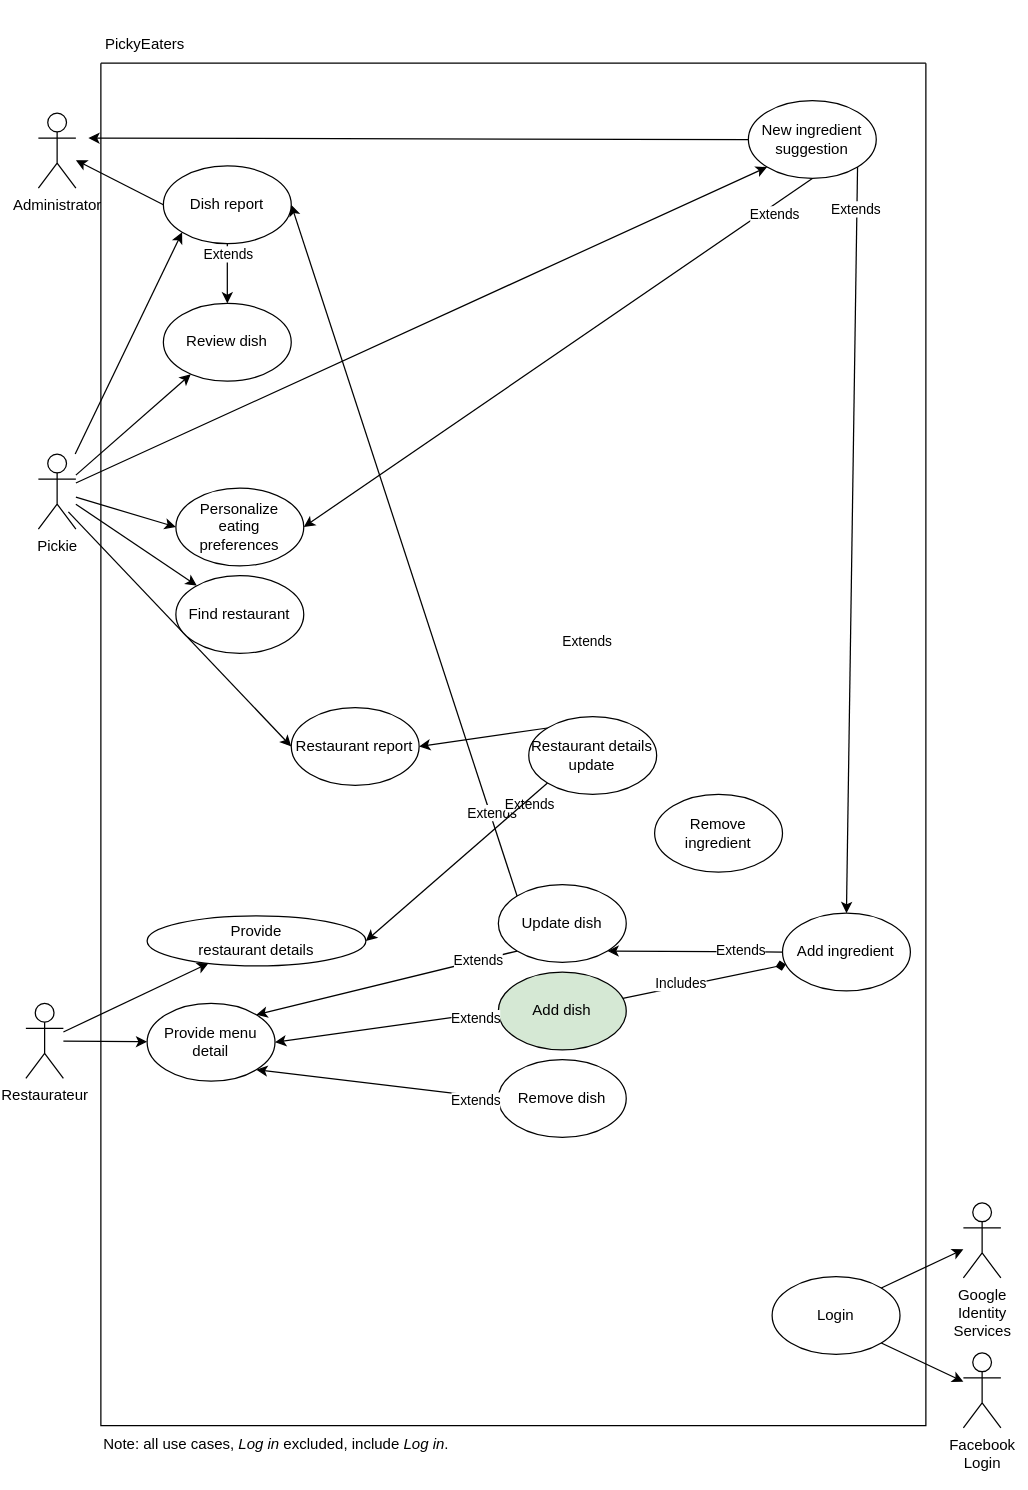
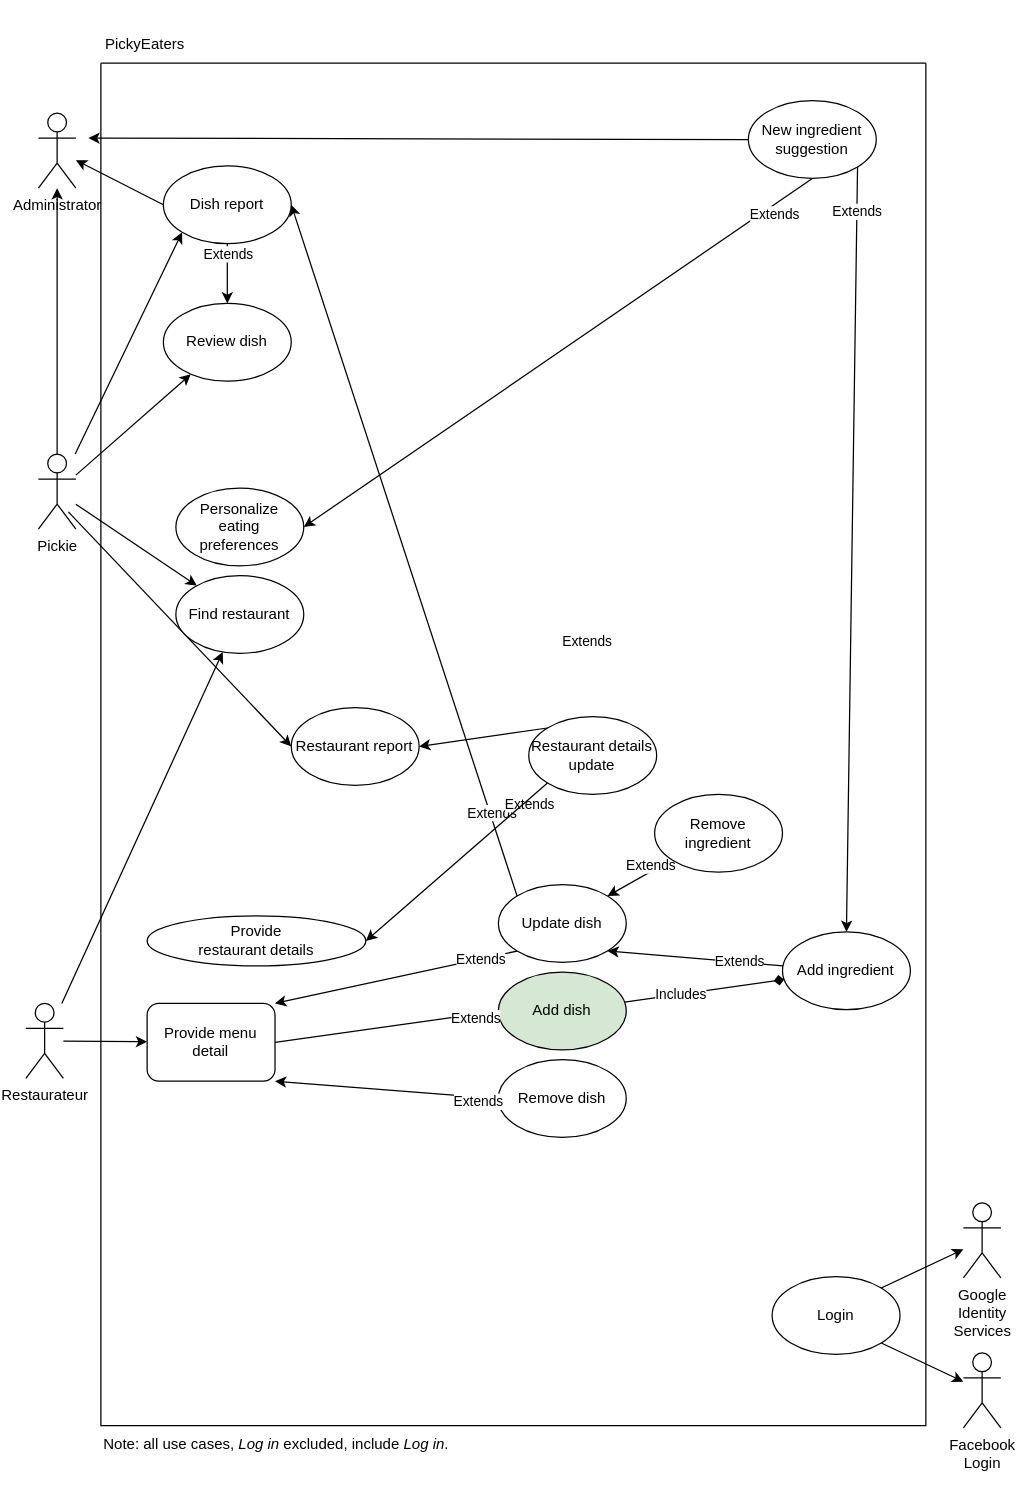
edge "Pickie" -> "New ingredient suggestion": now "Pickie" -> "Administrator"
edge "Pickie" -> "Personalize eating preferences": removed
edge "Remove ingredient" -> "Update dish": added, label "Extends"
node "Add ingredient": moved (846, 952) -> (846, 971)
edge "Restaurateur" -> "Provide restaurant details": now "Restaurateur" -> "Find restaurant"
edge "Add dish" -> "Provide menu detail": arrowhead classic -> none
node "Provide menu detail": shape ellipse -> rounded rectangle
